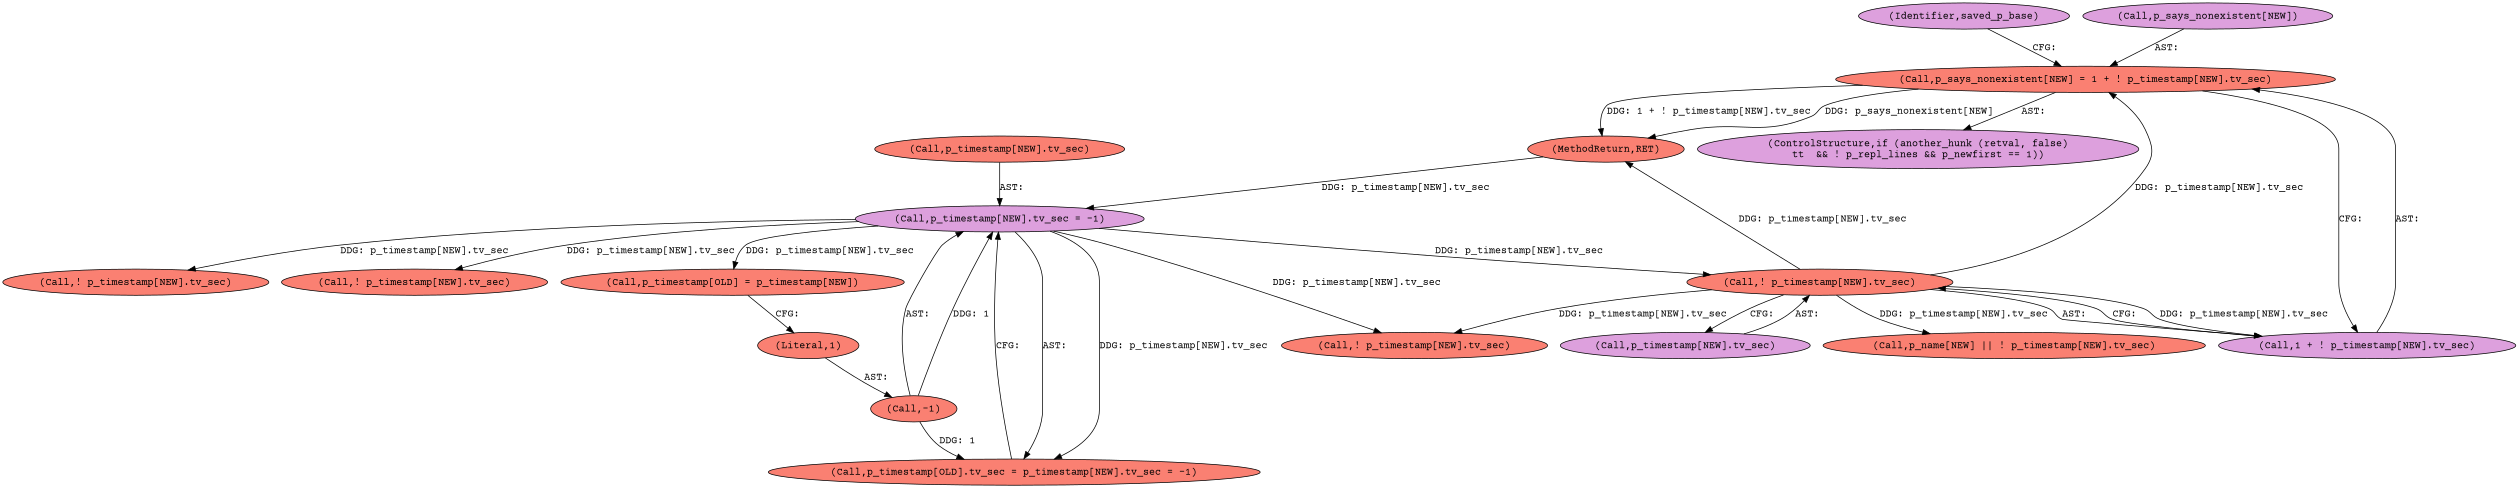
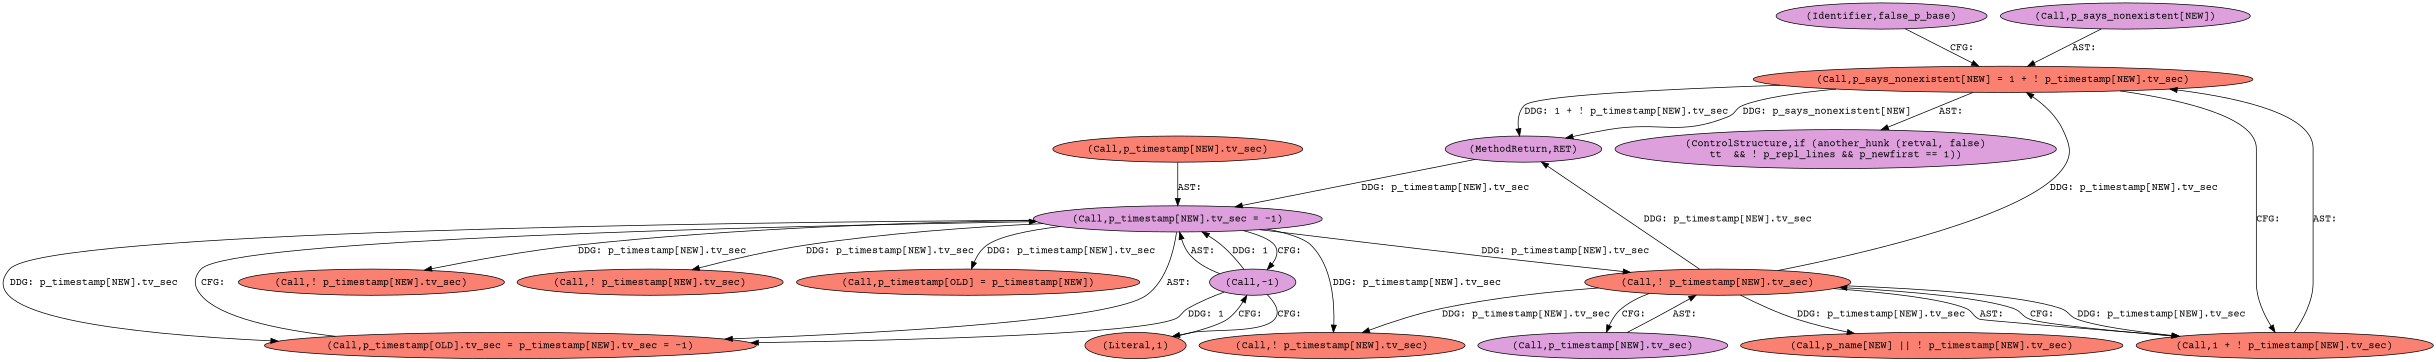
node "(Identifier,saved_p_base)": label "(Identifier,saved_p_base)" -> "(Identifier,false_p_base)"
node "(MethodReturn,RET)": fillcolor salmon -> plum
edge "(Call,p_timestamp[NEW].tv_sec = -1)" -> "(Call,-1)": added, label "CFG:"
edge "(Call,p_timestamp[OLD] = p_timestamp[NEW])" -> "(Literal,1)": now "(Call,-1)" -> "(Literal,1)"
node "(Call,1 + ! p_timestamp[NEW].tv_sec)": fillcolor plum -> salmon
edge "(Literal,1)" -> "(Call,-1)": label "AST: " -> "CFG: "
node "(Call,-1)": fillcolor salmon -> plum
